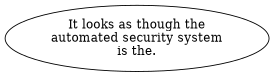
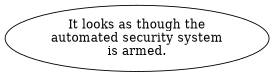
node "It looks as though the automated security system is the.": label "It looks as though the automated security system is the." -> "It looks as though the automated security system is armed."
